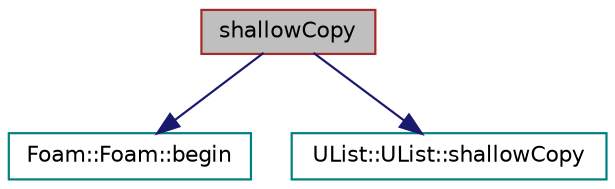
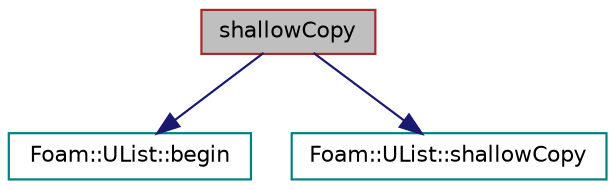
node "Foam::Foam::begin": label "Foam::Foam::begin" -> "Foam::UList::begin"
node "UList::UList::shallowCopy": label "UList::UList::shallowCopy" -> "Foam::UList::shallowCopy"
